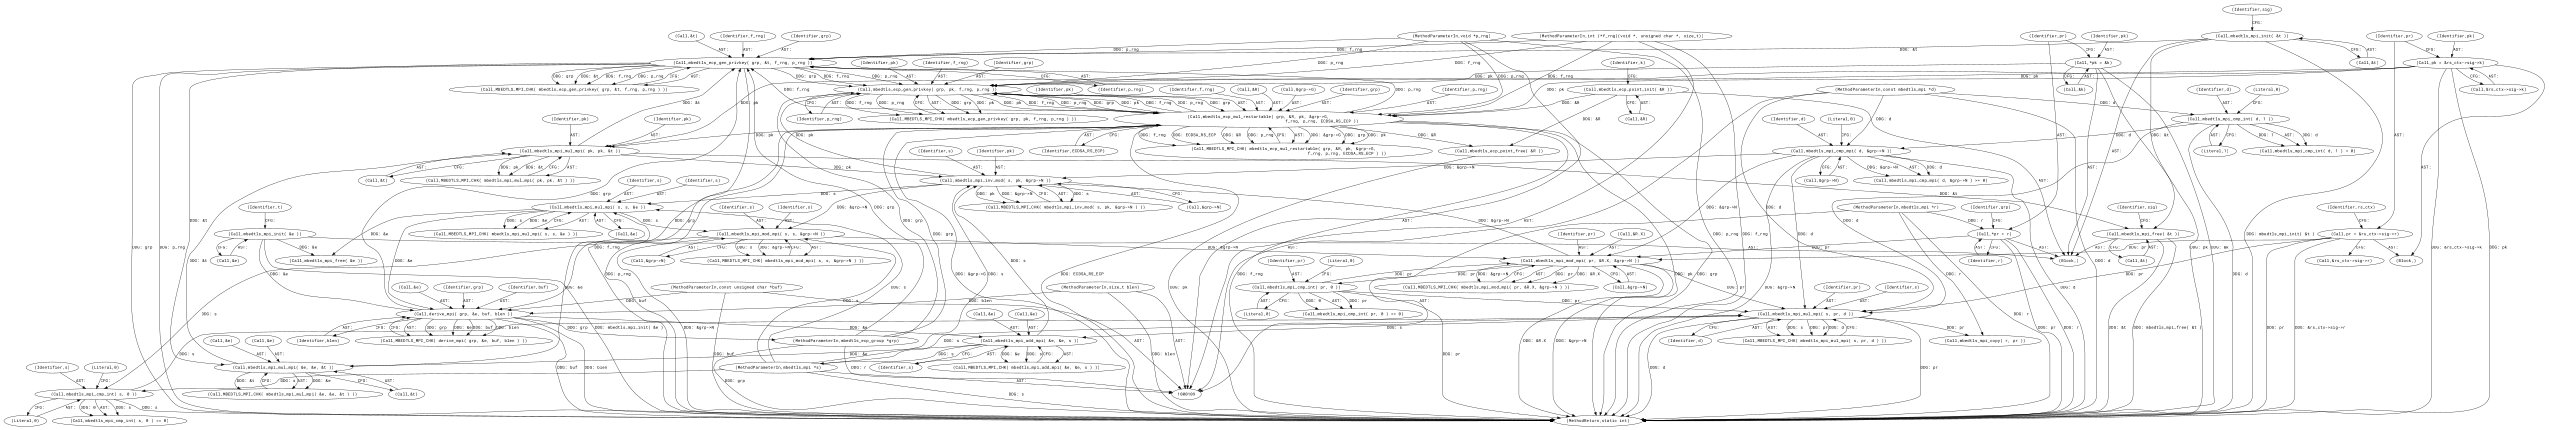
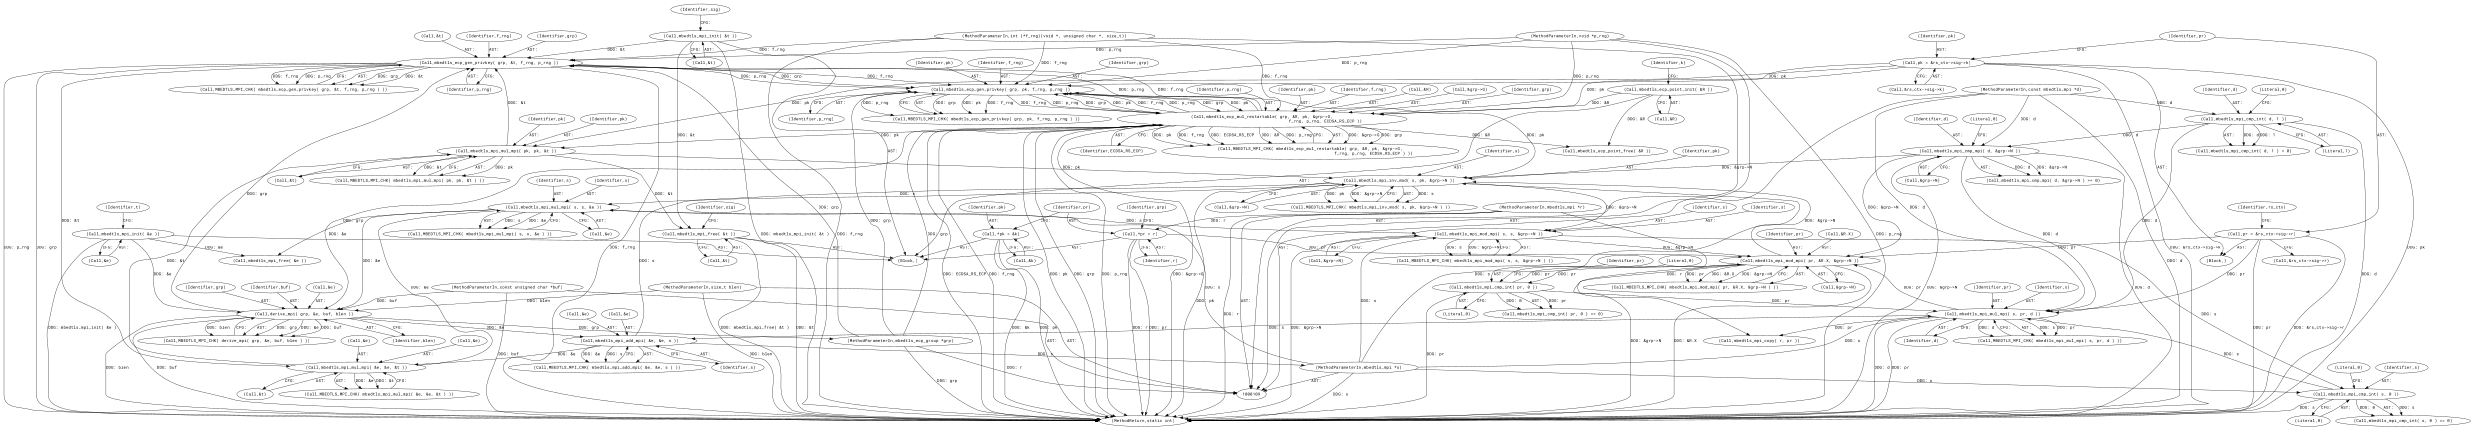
edge "(Call,*pk = &k)" -> "(Call,mbedtls_ecp_gen_privkey( grp, pk, f_rng, p_rng ))": removed, label "DDG: pk"
edge "(Call,mbedtls_mpi_mod_mpi( pr, &R.X, &grp->N ))" -> "(Call,mbedtls_mpi_mul_mpi( s, pr, d ))": reversed
edge "(Call,mbedtls_ecp_point_free( &R ))" -> "(MethodReturn,static int)": now "(Call,mbedtls_mpi_inv_mod( s, pk, &grp->N ))" -> "(MethodReturn,static int)"
